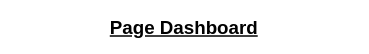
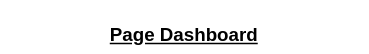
node "Page Dashboard": moved (184, 27) -> (184, 34)
